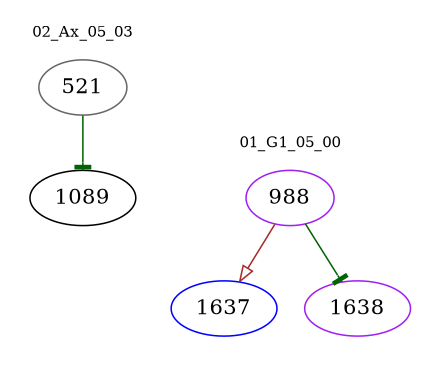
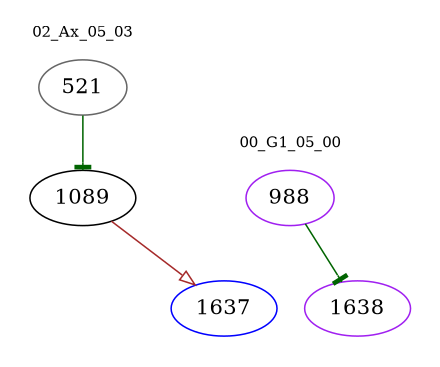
cluster "01_G1_05_00": label "01_G1_05_00" -> "00_G1_05_00"
edge "988" -> "1637": now "1089" -> "1637"
